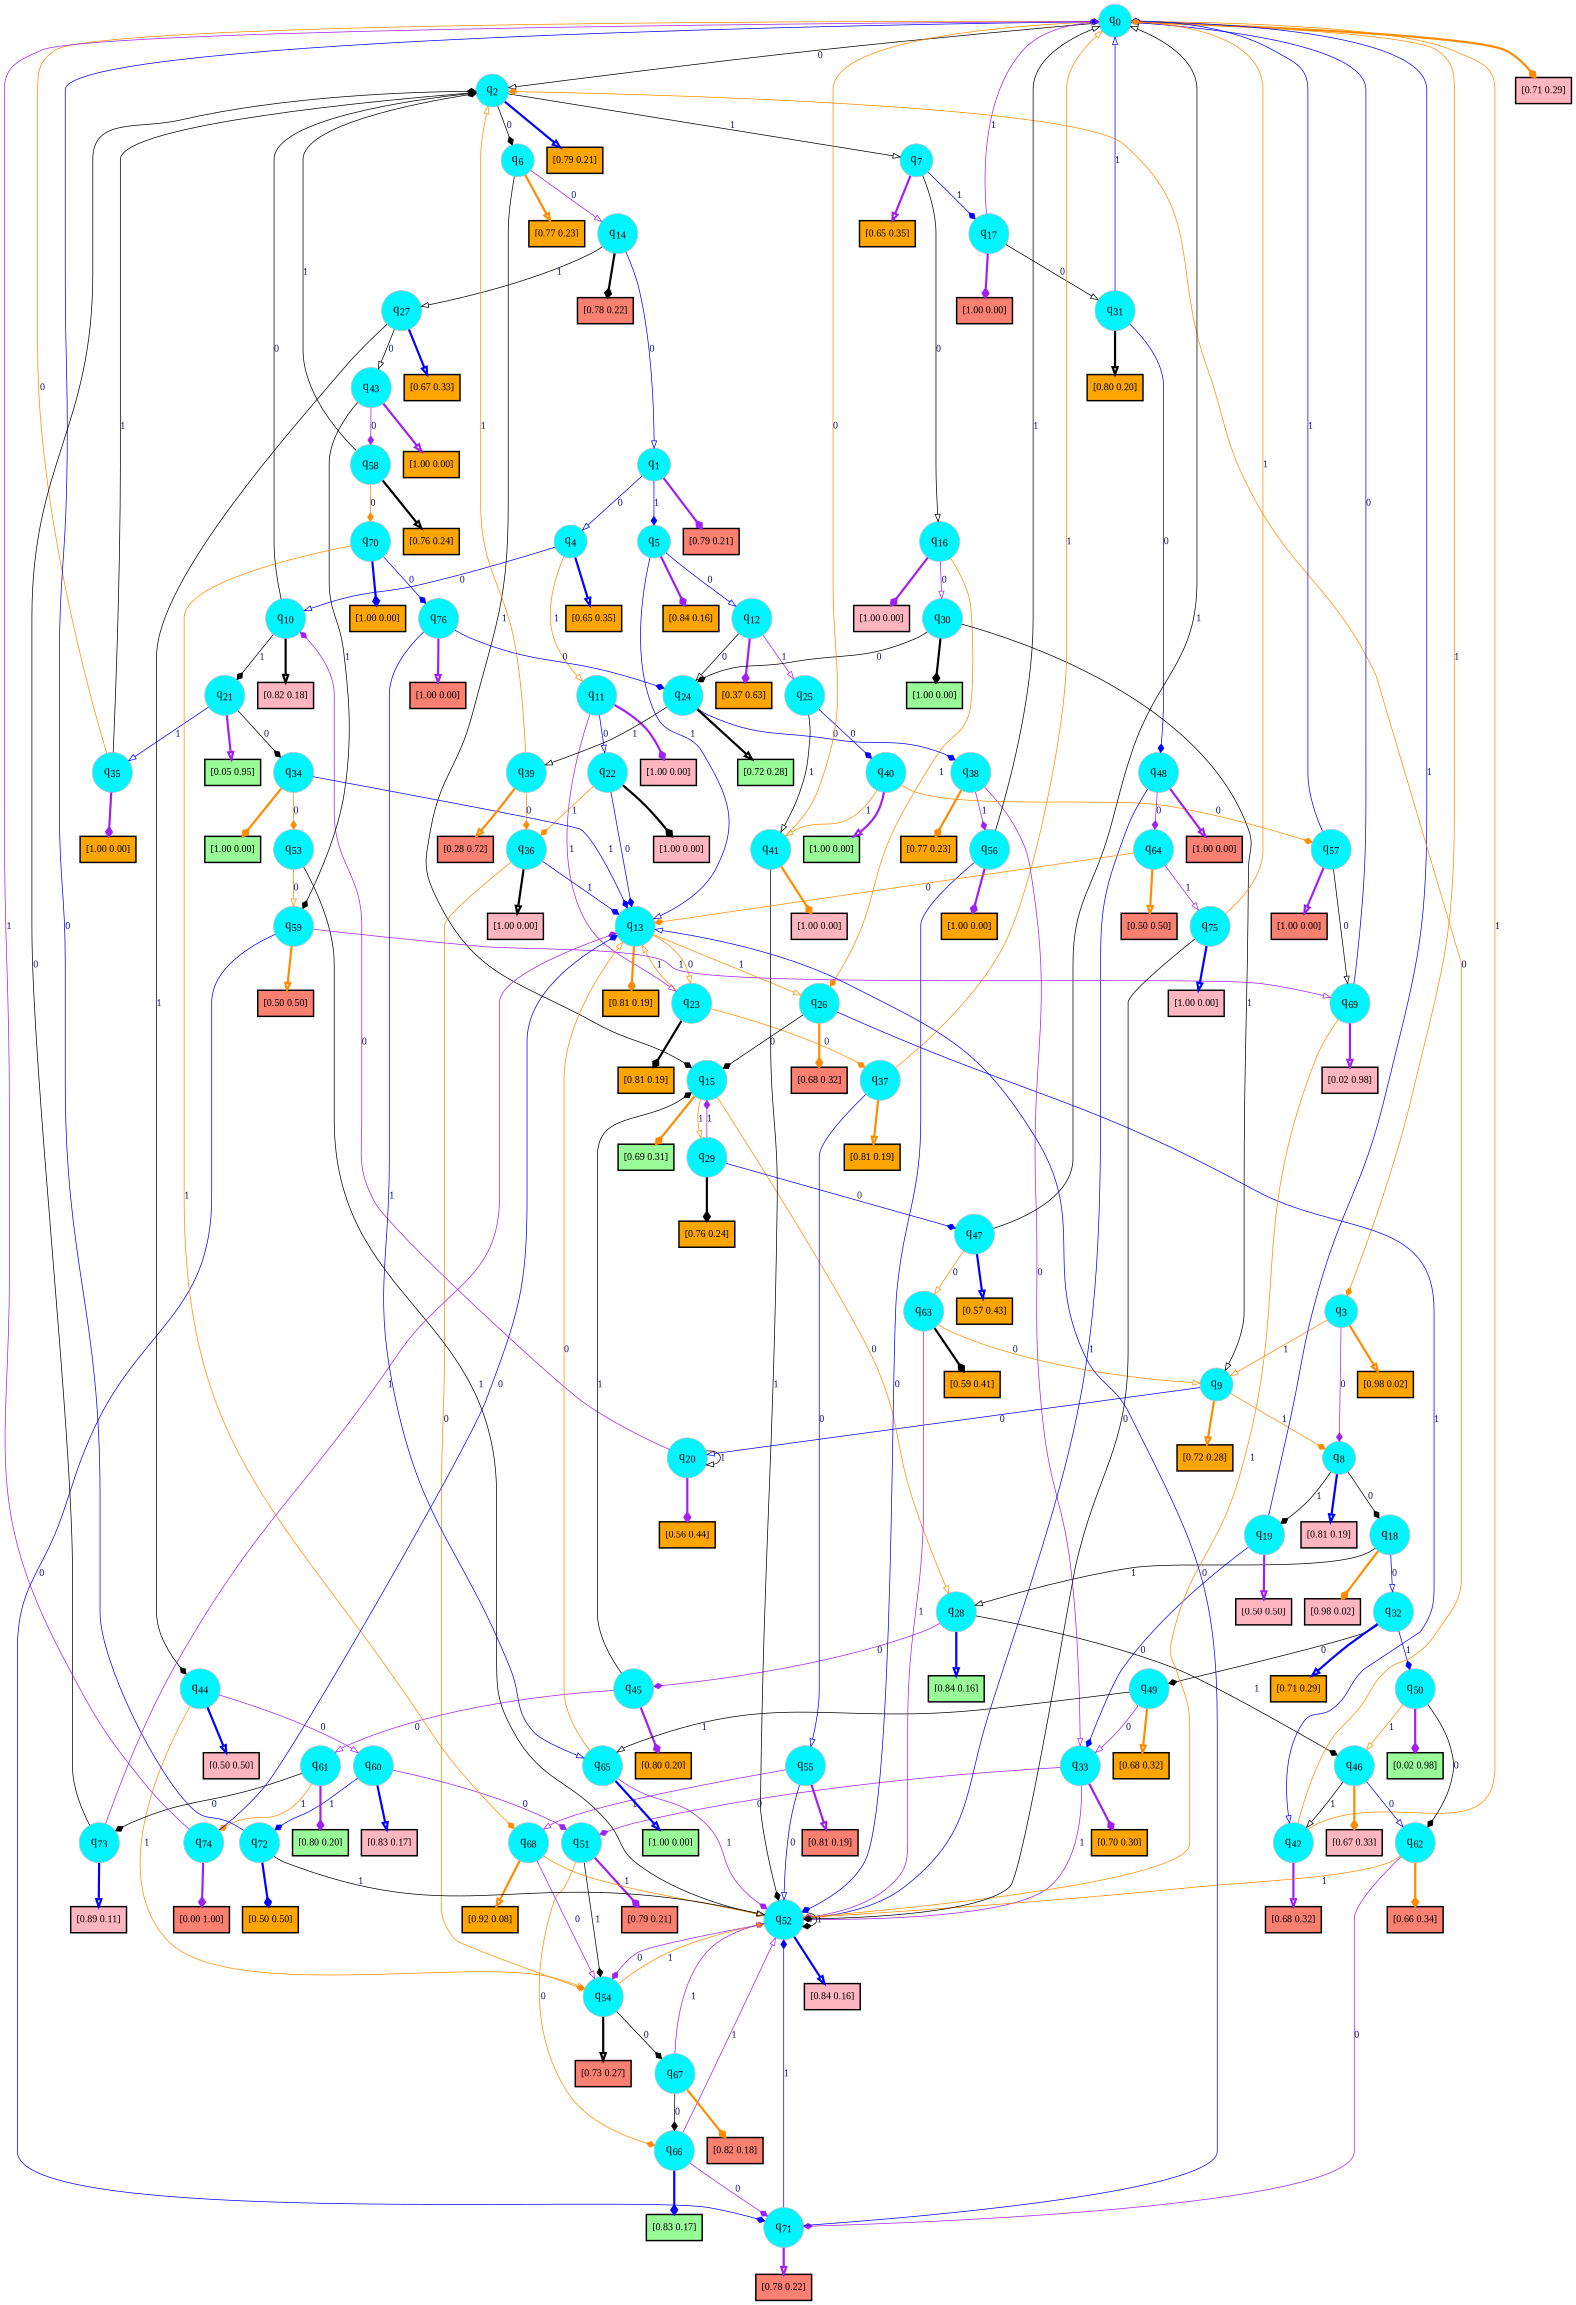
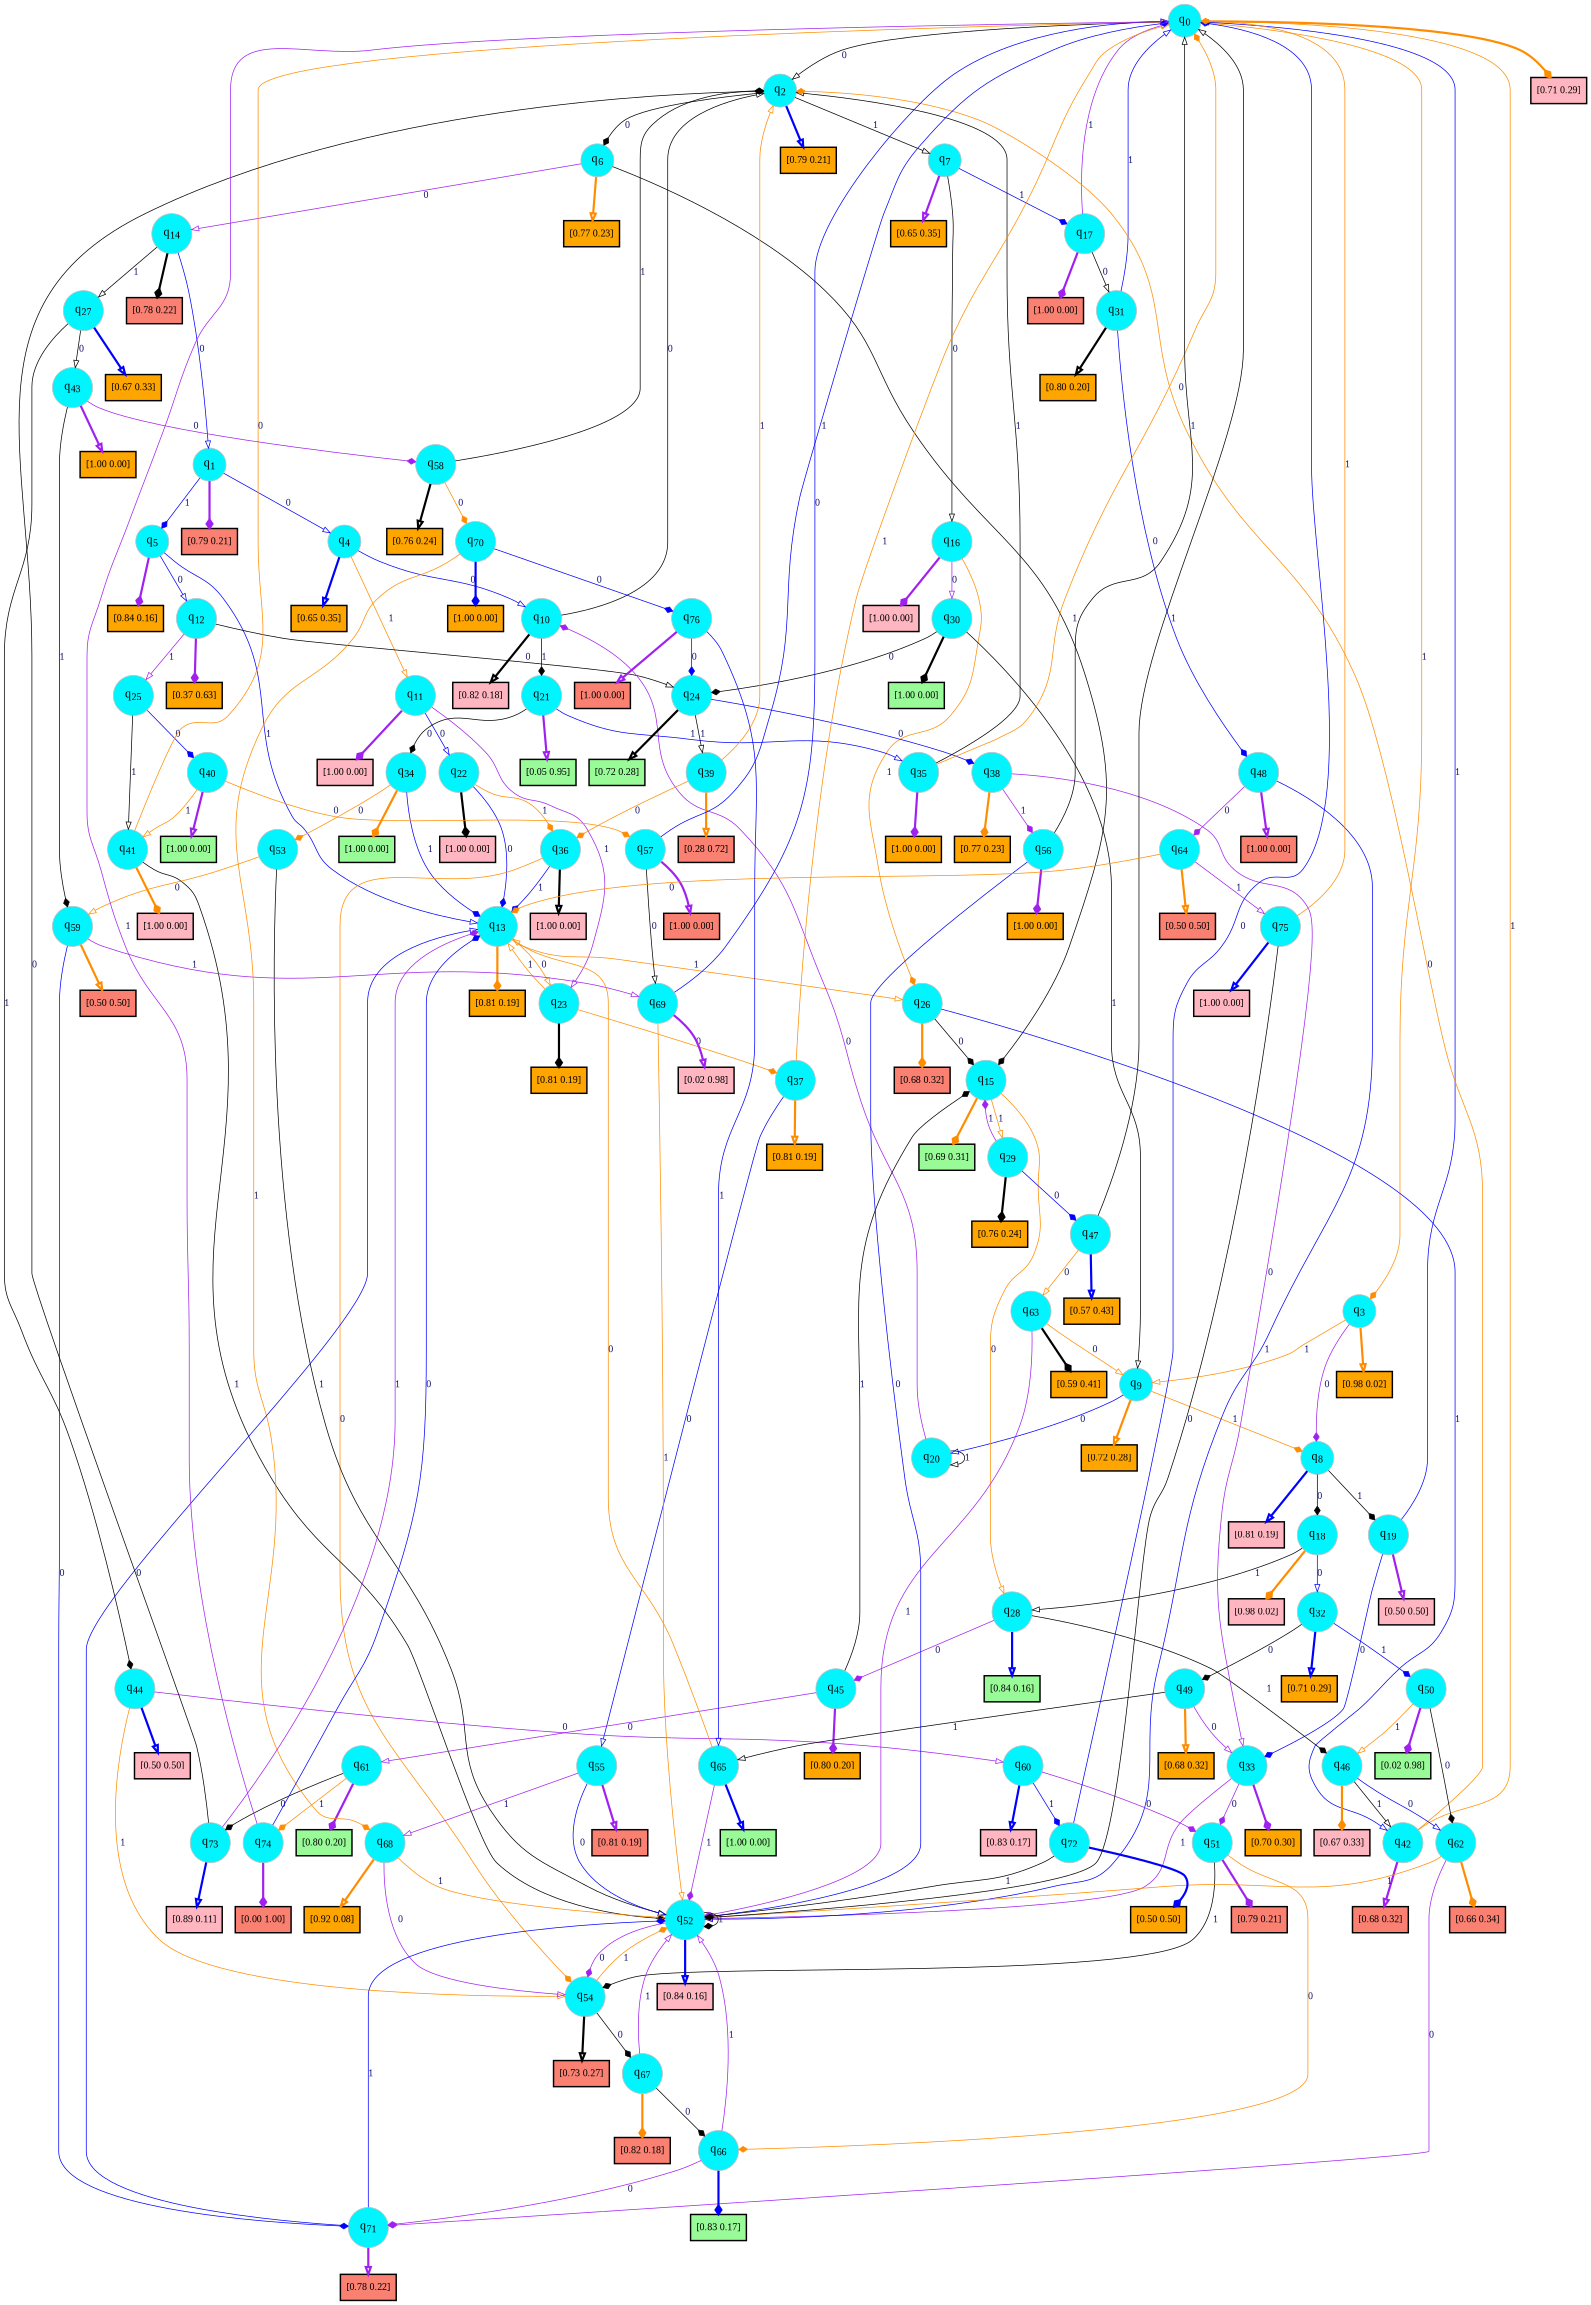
node "[0.56 0.44]": removed
